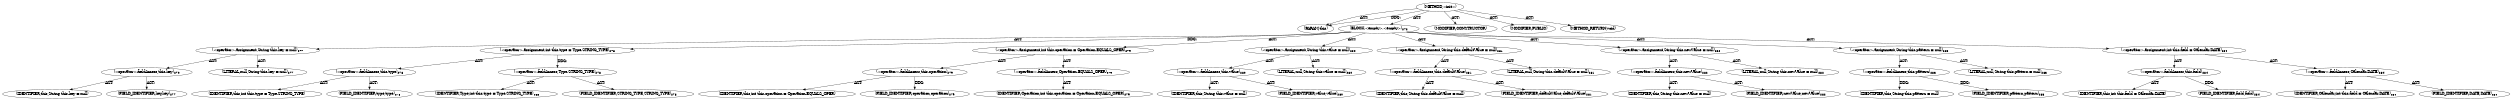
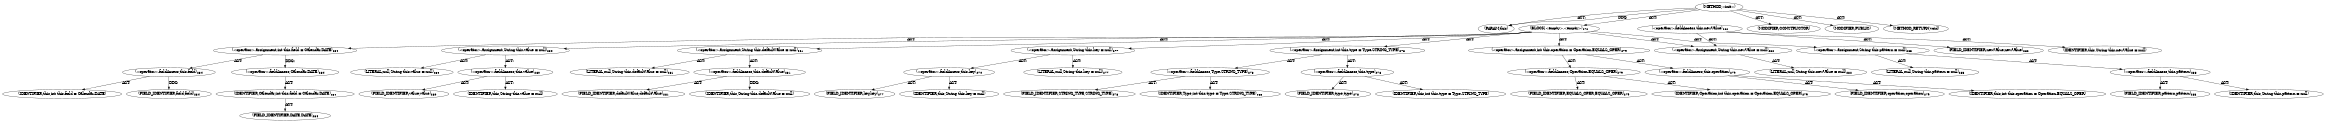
edge "(BLOCK,<empty>,<empty>)" -> "(<operator>.assignment,int this.type = Type.STRING_TYPE)": label "DDG: " -> "AST: "
edge "(<operator>.assignment,String this.newValue = null)" -> "(<operator>.fieldAccess,this.newValue)": reversed
edge "(<operator>.assignment,int this.type = Type.STRING_TYPE)" -> "(<operator>.fieldAccess,Type.STRING_TYPE)": label "DDG: " -> "AST: "
edge "(<operator>.assignment,int this.field = Calendar.DATE)" -> "(<operator>.fieldAccess,Calendar.DATE)": label "AST: " -> "DDG: "
edge "(<operator>.fieldAccess,this.operation)" -> "(FIELD_IDENTIFIER,operation,operation)": label "DDG: " -> "AST: "
edge "(<operator>.fieldAccess,this.defaultValue)" -> "(IDENTIFIER,this,String this.defaultValue = null)": label "AST: " -> "DDG: "
edge "(<operator>.fieldAccess,this.pattern)" -> "(IDENTIFIER,this,String this.pattern = null)": label "DDG: " -> "AST: "
edge "(<operator>.fieldAccess,this.pattern)" -> "(FIELD_IDENTIFIER,pattern,pattern)": label "DDG: " -> "AST: "
edge "(<operator>.fieldAccess,Calendar.DATE)" -> "(FIELD_IDENTIFIER,DATE,DATE)": now "(IDENTIFIER,Calendar,int this.field = Calendar.DATE)" -> "(FIELD_IDENTIFIER,DATE,DATE)"
node "(FIELD_IDENTIFIER,EQUALS_OPER,EQUALS_OPER)": added
